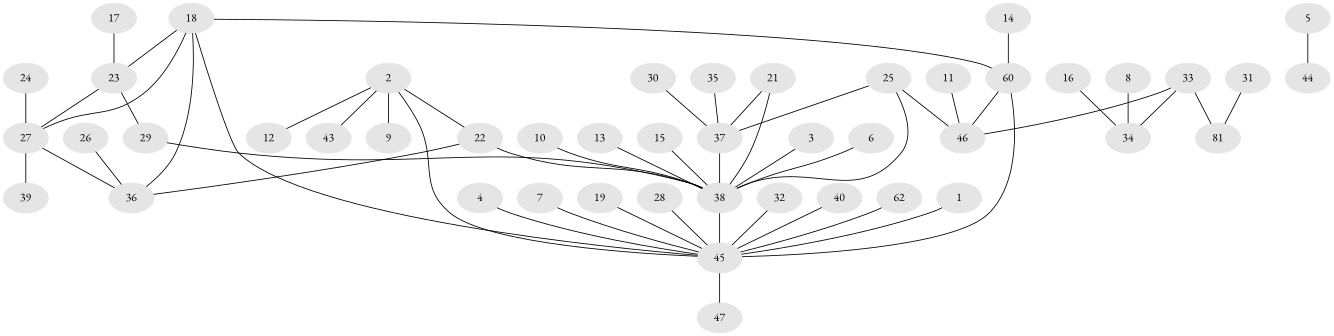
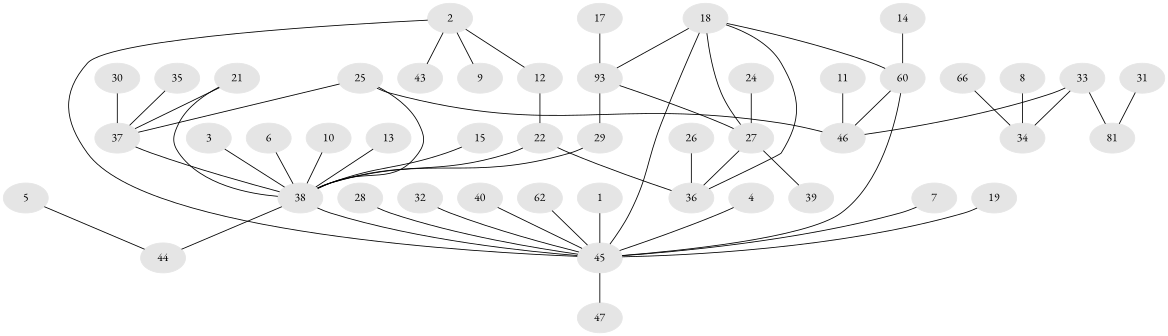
node "23": label "23" -> "93"
node "16": label "16" -> "66"
edge "2" -- "22": now "12" -- "22"
edge "38" -- "44": added
